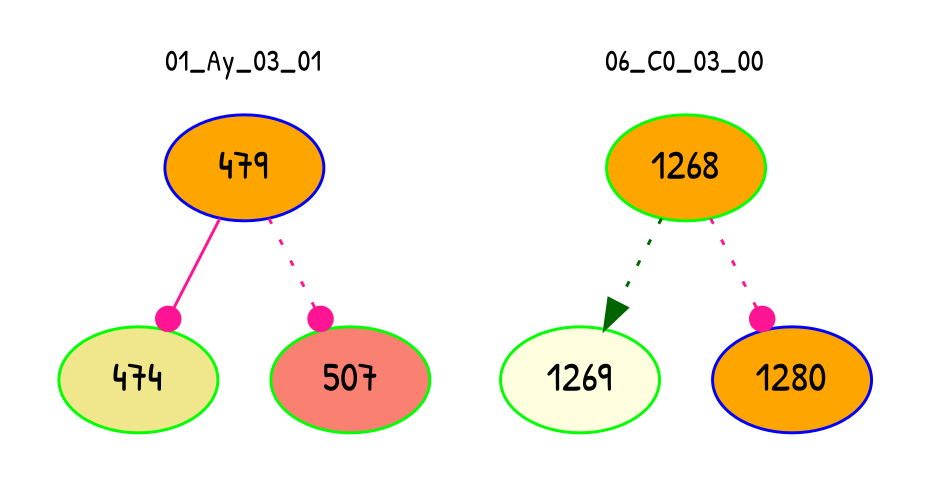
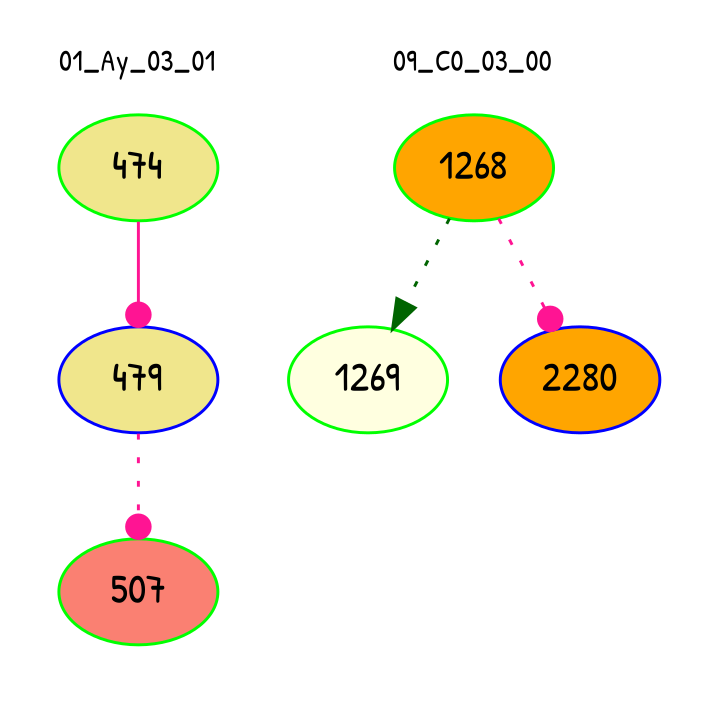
cluster "06_C0_03_00": label "06_C0_03_00" -> "09_C0_03_00"
node "479": fillcolor orange -> khaki
edge "479" -> "474": reversed
node "1280": label "1280" -> "2280"
